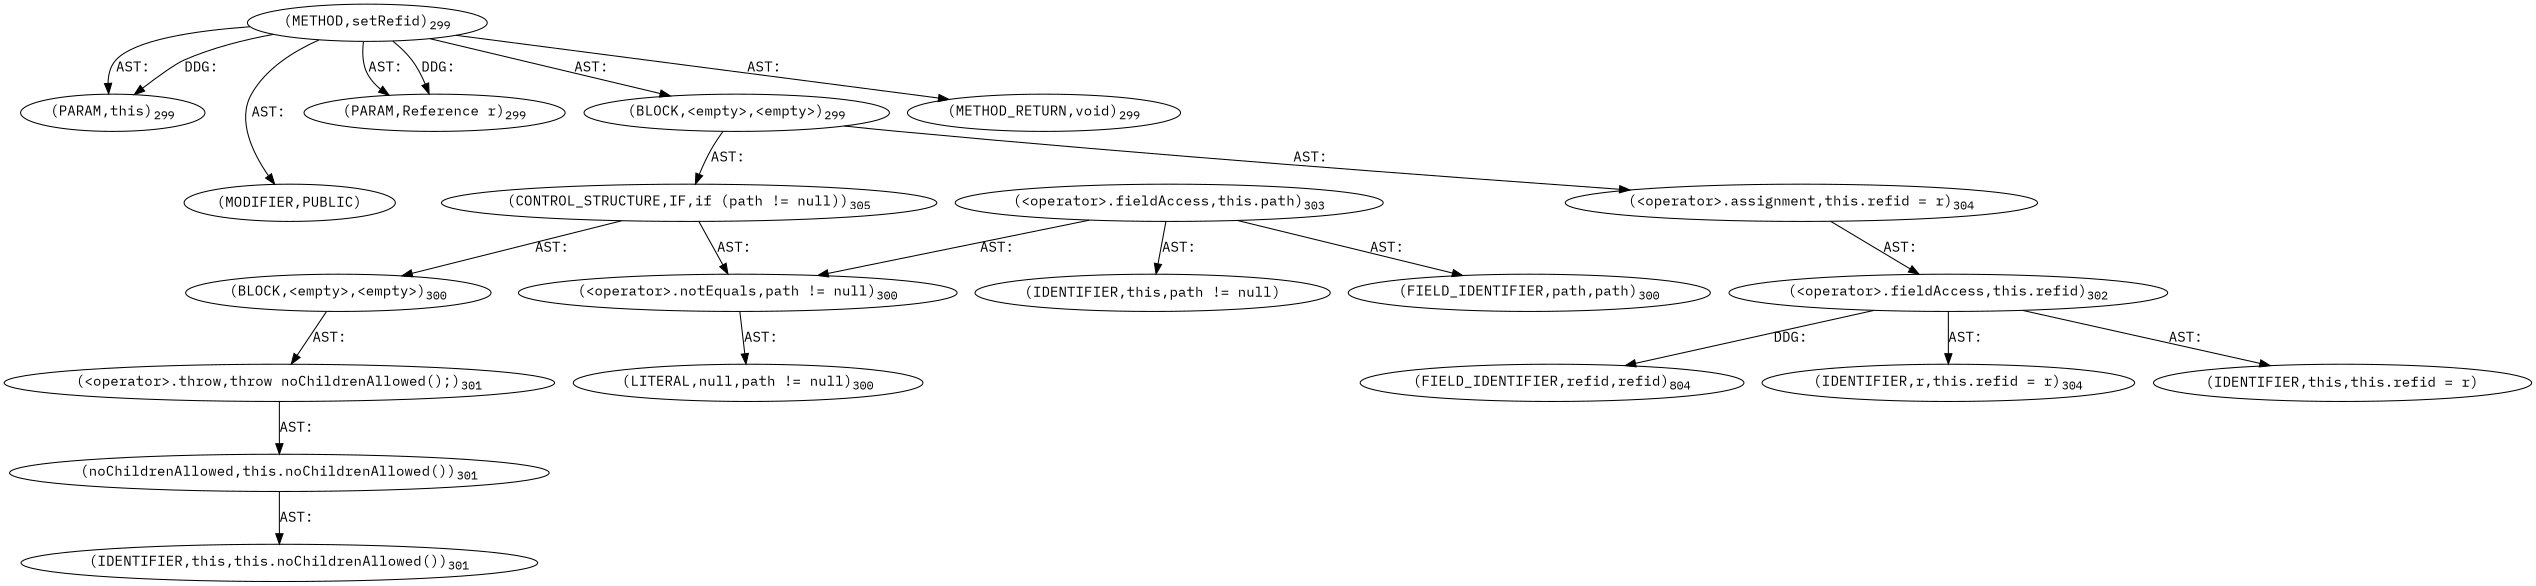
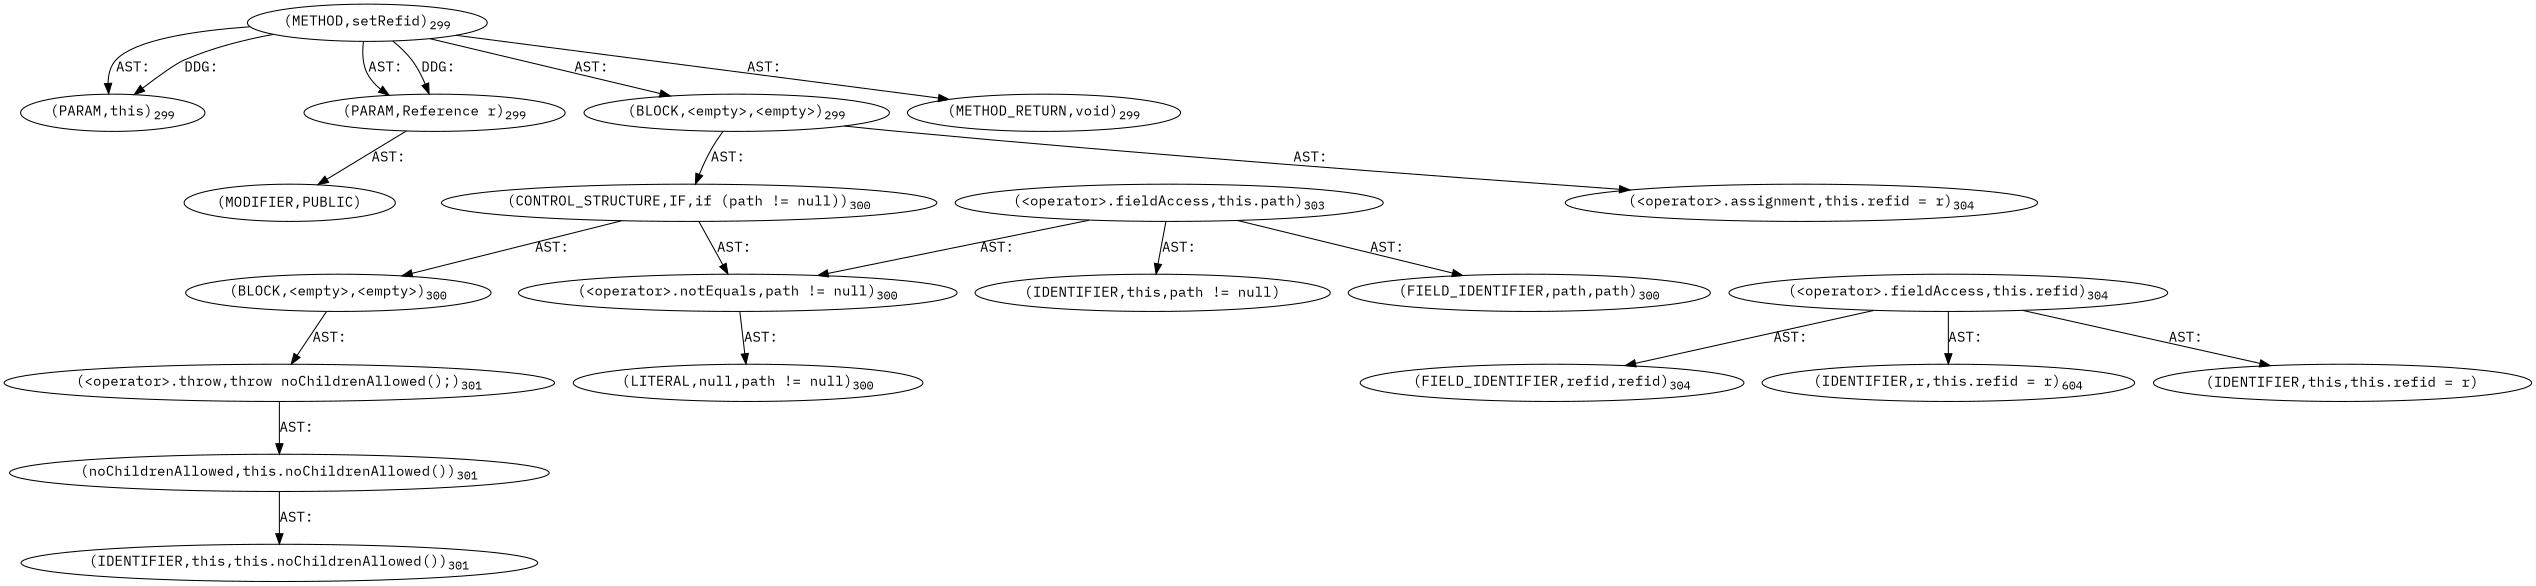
edge "(METHOD,setRefid)" -> "(MODIFIER,PUBLIC)": now "(PARAM,Reference r)" -> "(MODIFIER,PUBLIC)"
node "(CONTROL_STRUCTURE,IF,if (path != null))": text "305" -> "300"
edge "(<operator>.assignment,this.refid = r)" -> "(<operator>.fieldAccess,this.refid)": removed, label "AST:"
node "(<operator>.fieldAccess,this.refid)": text "302" -> "304"
edge "(<operator>.fieldAccess,this.refid)" -> "(FIELD_IDENTIFIER,refid,refid)": label "DDG: " -> "AST: "
node "(FIELD_IDENTIFIER,refid,refid)": text "804" -> "304"
node "(IDENTIFIER,r,this.refid = r)": text "304" -> "604"
